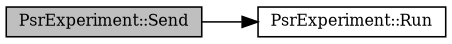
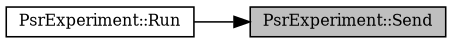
edge "PsrExperiment::Send" -> "PsrExperiment::Run": reversed
